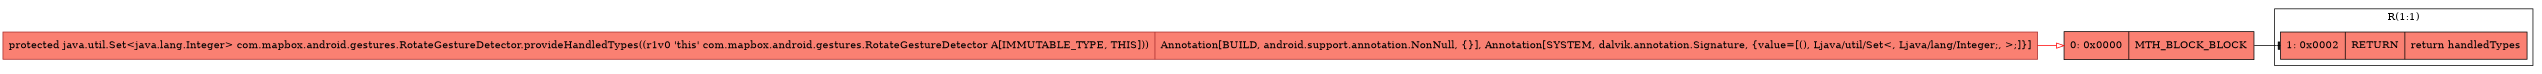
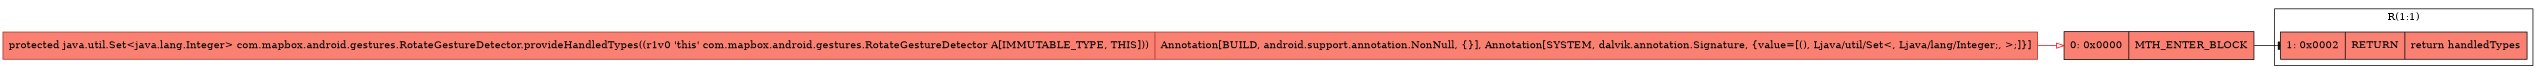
node "0: 0x0000": text "MTH_BLOCK_BLOCK" -> "MTH_ENTER_BLOCK"
